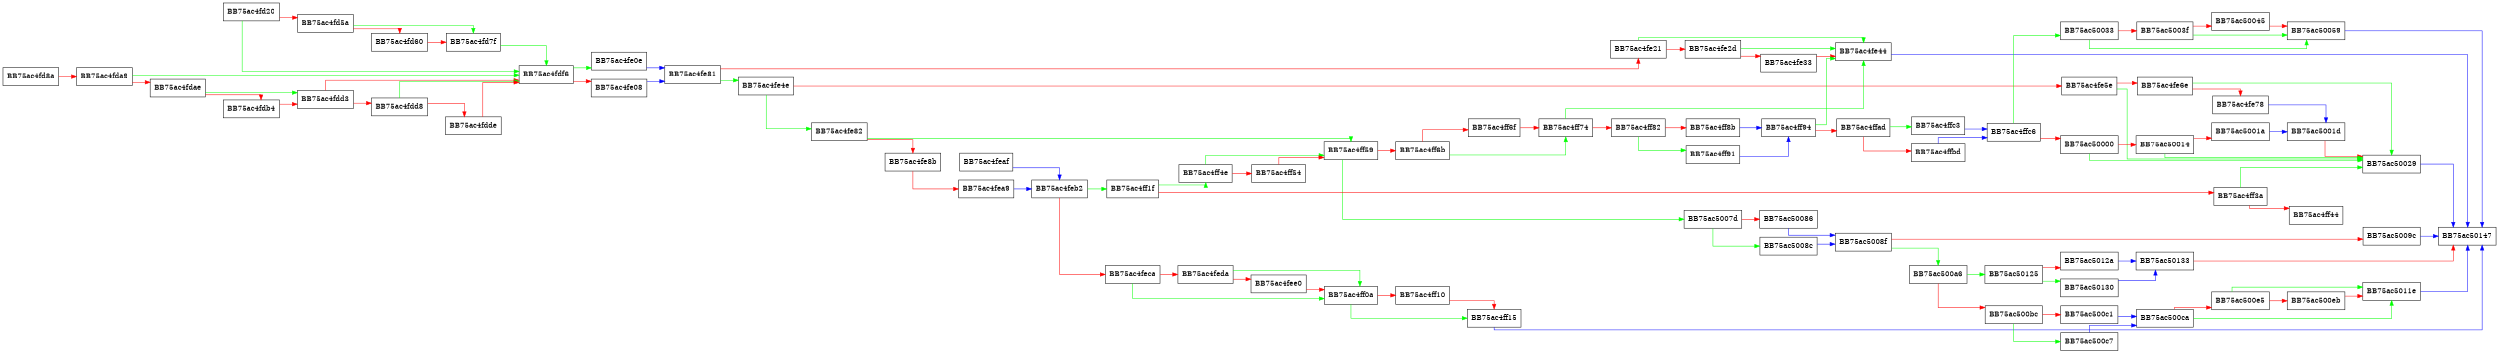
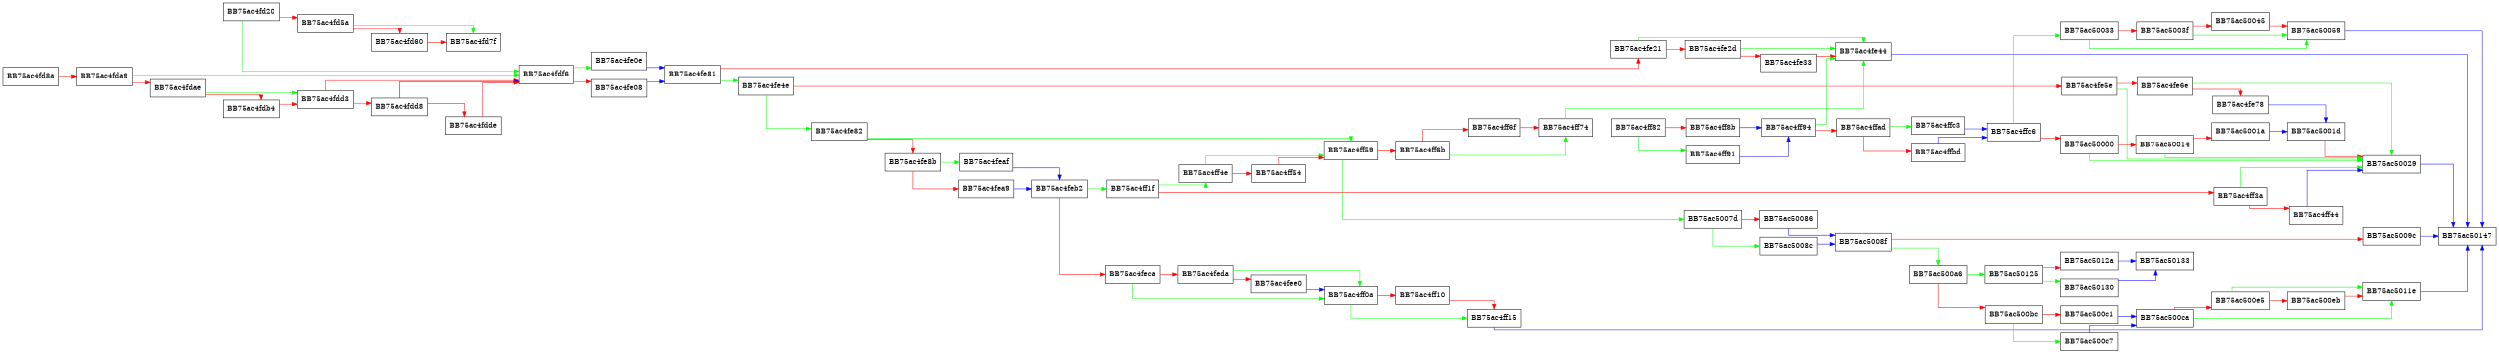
edge "BB75ac4fd7f" -> "BB75ac4fdf6": removed
edge "BB75ac4fdd8" -> "BB75ac4fdf6": color green -> blue
edge "BB75ac4ff74" -> "BB75ac4ff82": removed
edge "BB75ac4fe8b" -> "BB75ac4feaf": added
edge "BB75ac4ff44" -> "BB75ac50029": added
edge "BB75ac50133" -> "BB75ac50147": removed
edge "BB75ac4fee0" -> "BB75ac4ff0a": color red -> blue
